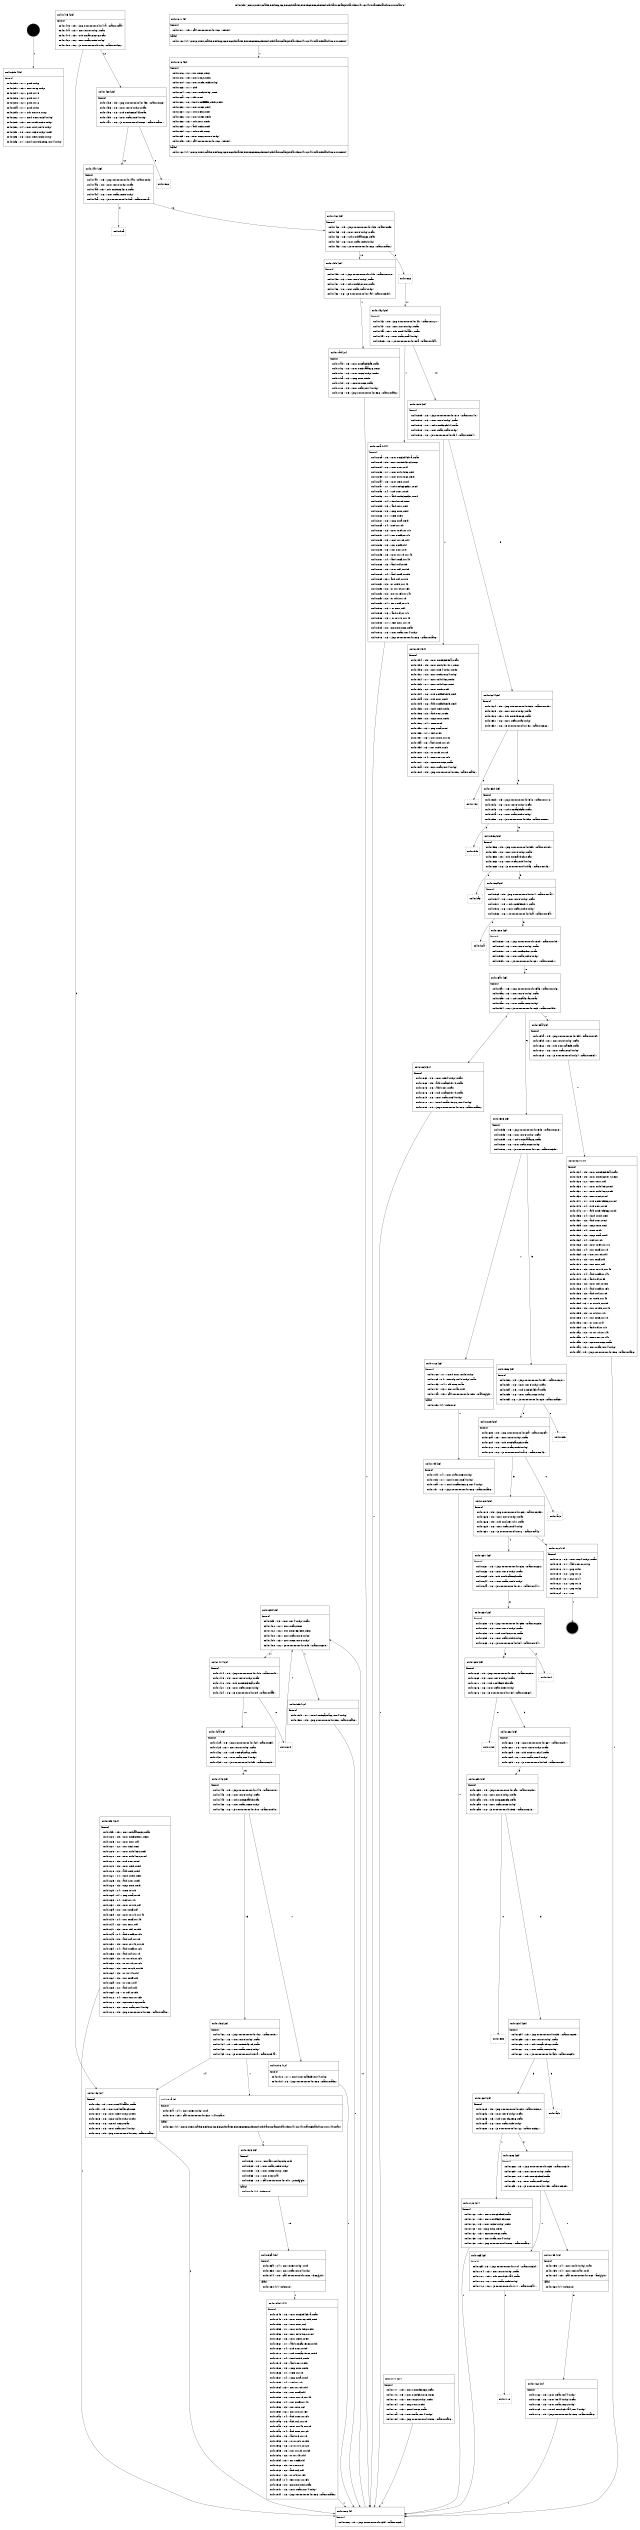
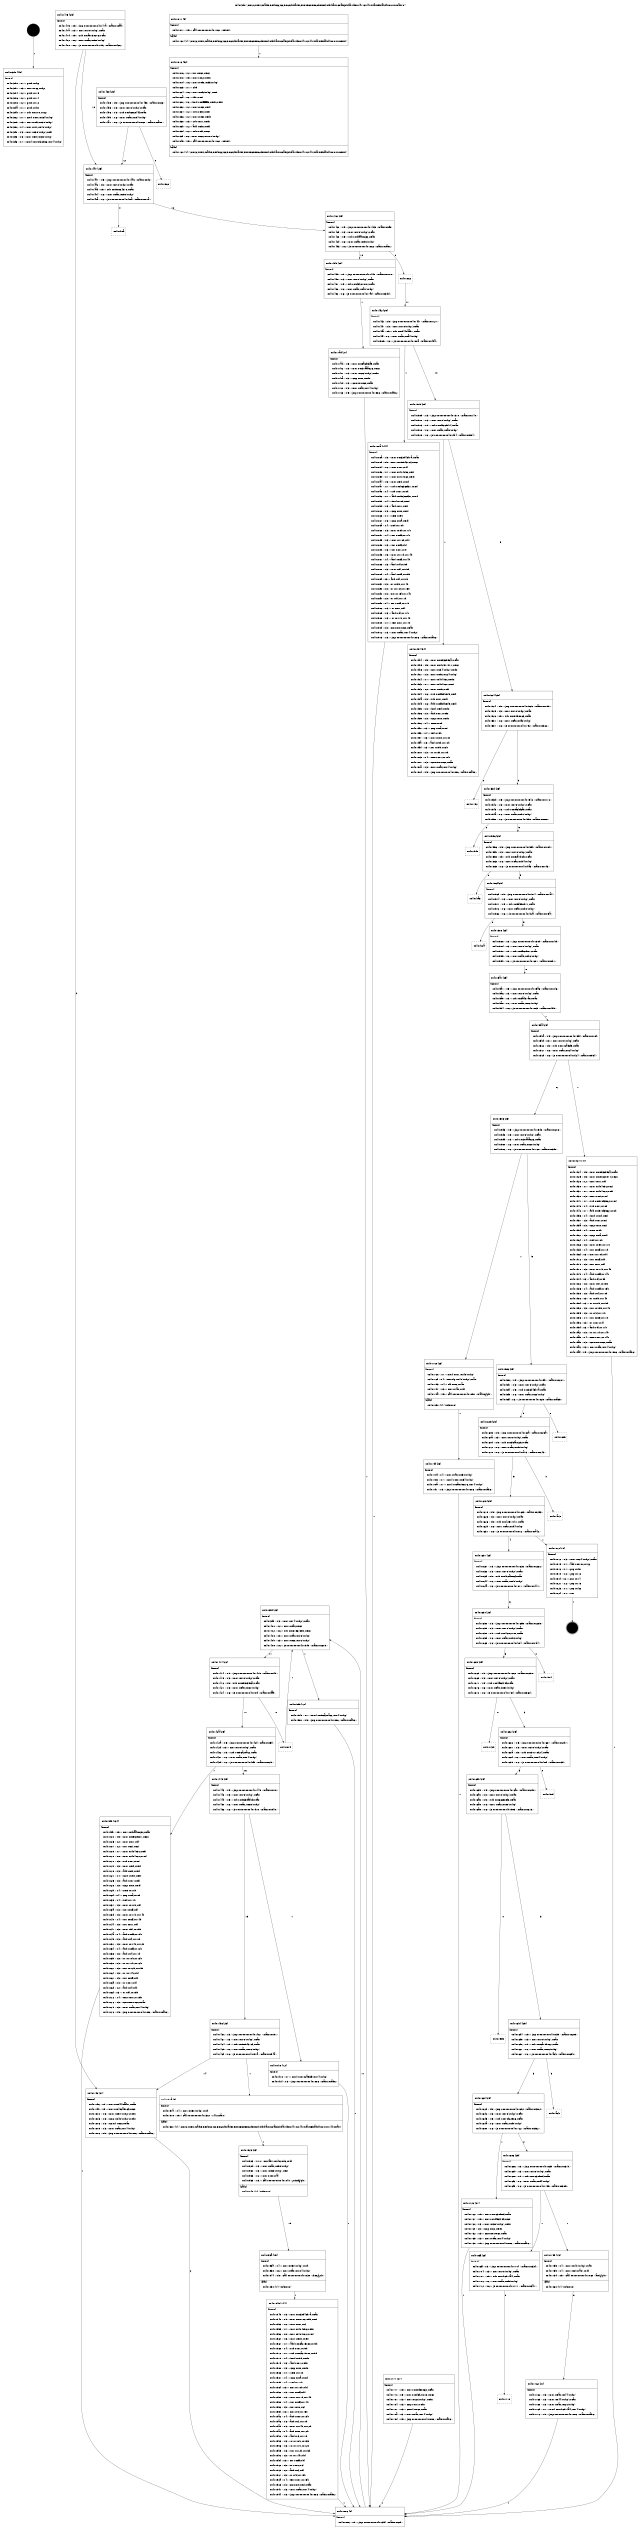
edge "0x401475 [25]" -> "0x40148e [25]": now "0x401475 [25]" -> "0x4014a7 [25]"
edge "0x4015a1 [25]" -> "0x4015d3 [25]": now "0x4015ba [25]" -> "0x4015d3 [25]"
node "0x40186b [31]": removed
node "0x401b0f": added
edge "0x40142a [25]" -> "0x401bfb [134]": added, label "1"
